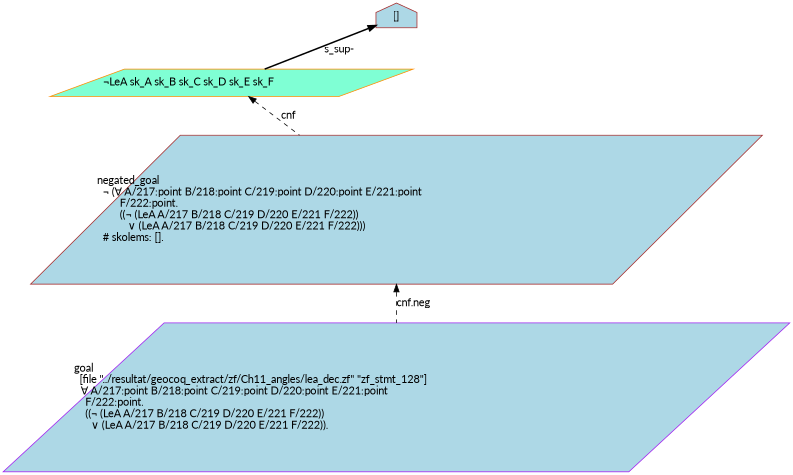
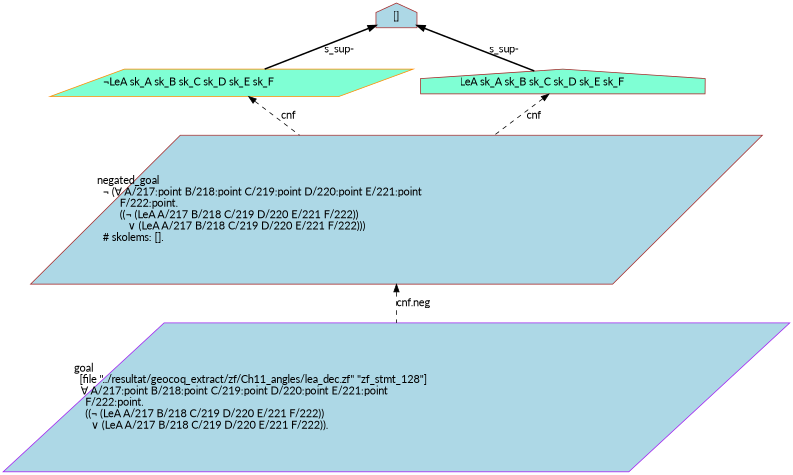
node "LeA sk_A sk_B sk_C sk_D sk_E sk_F": added
